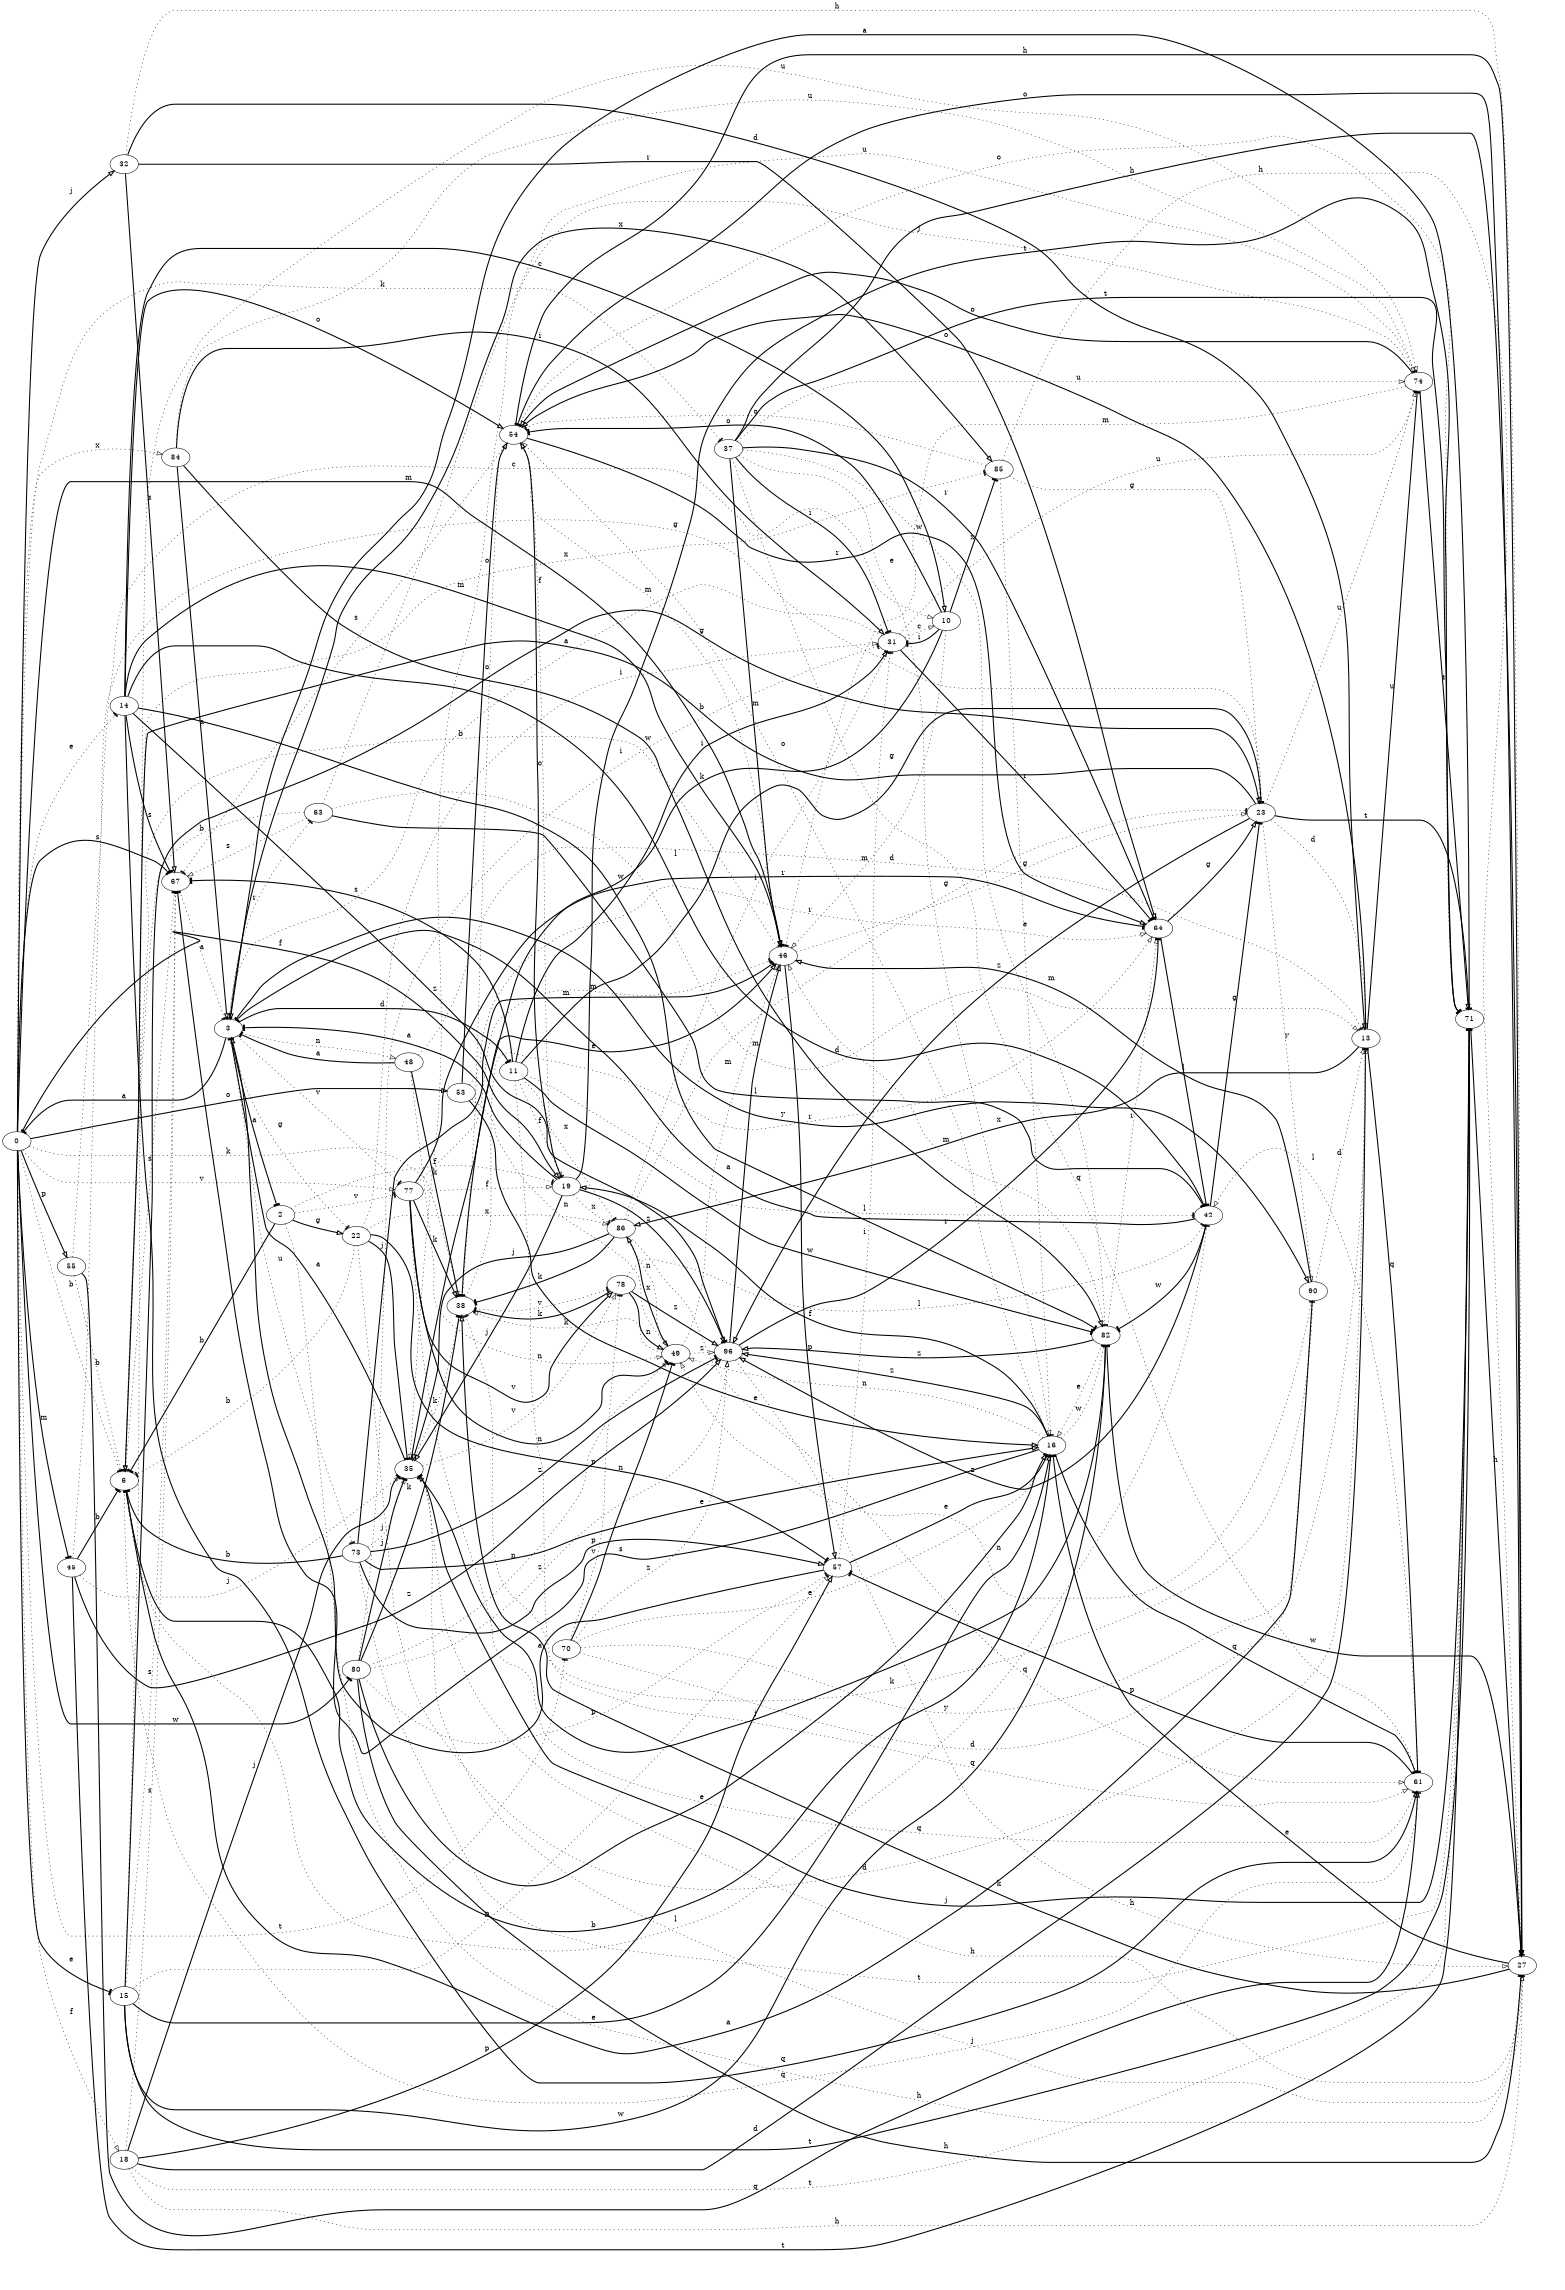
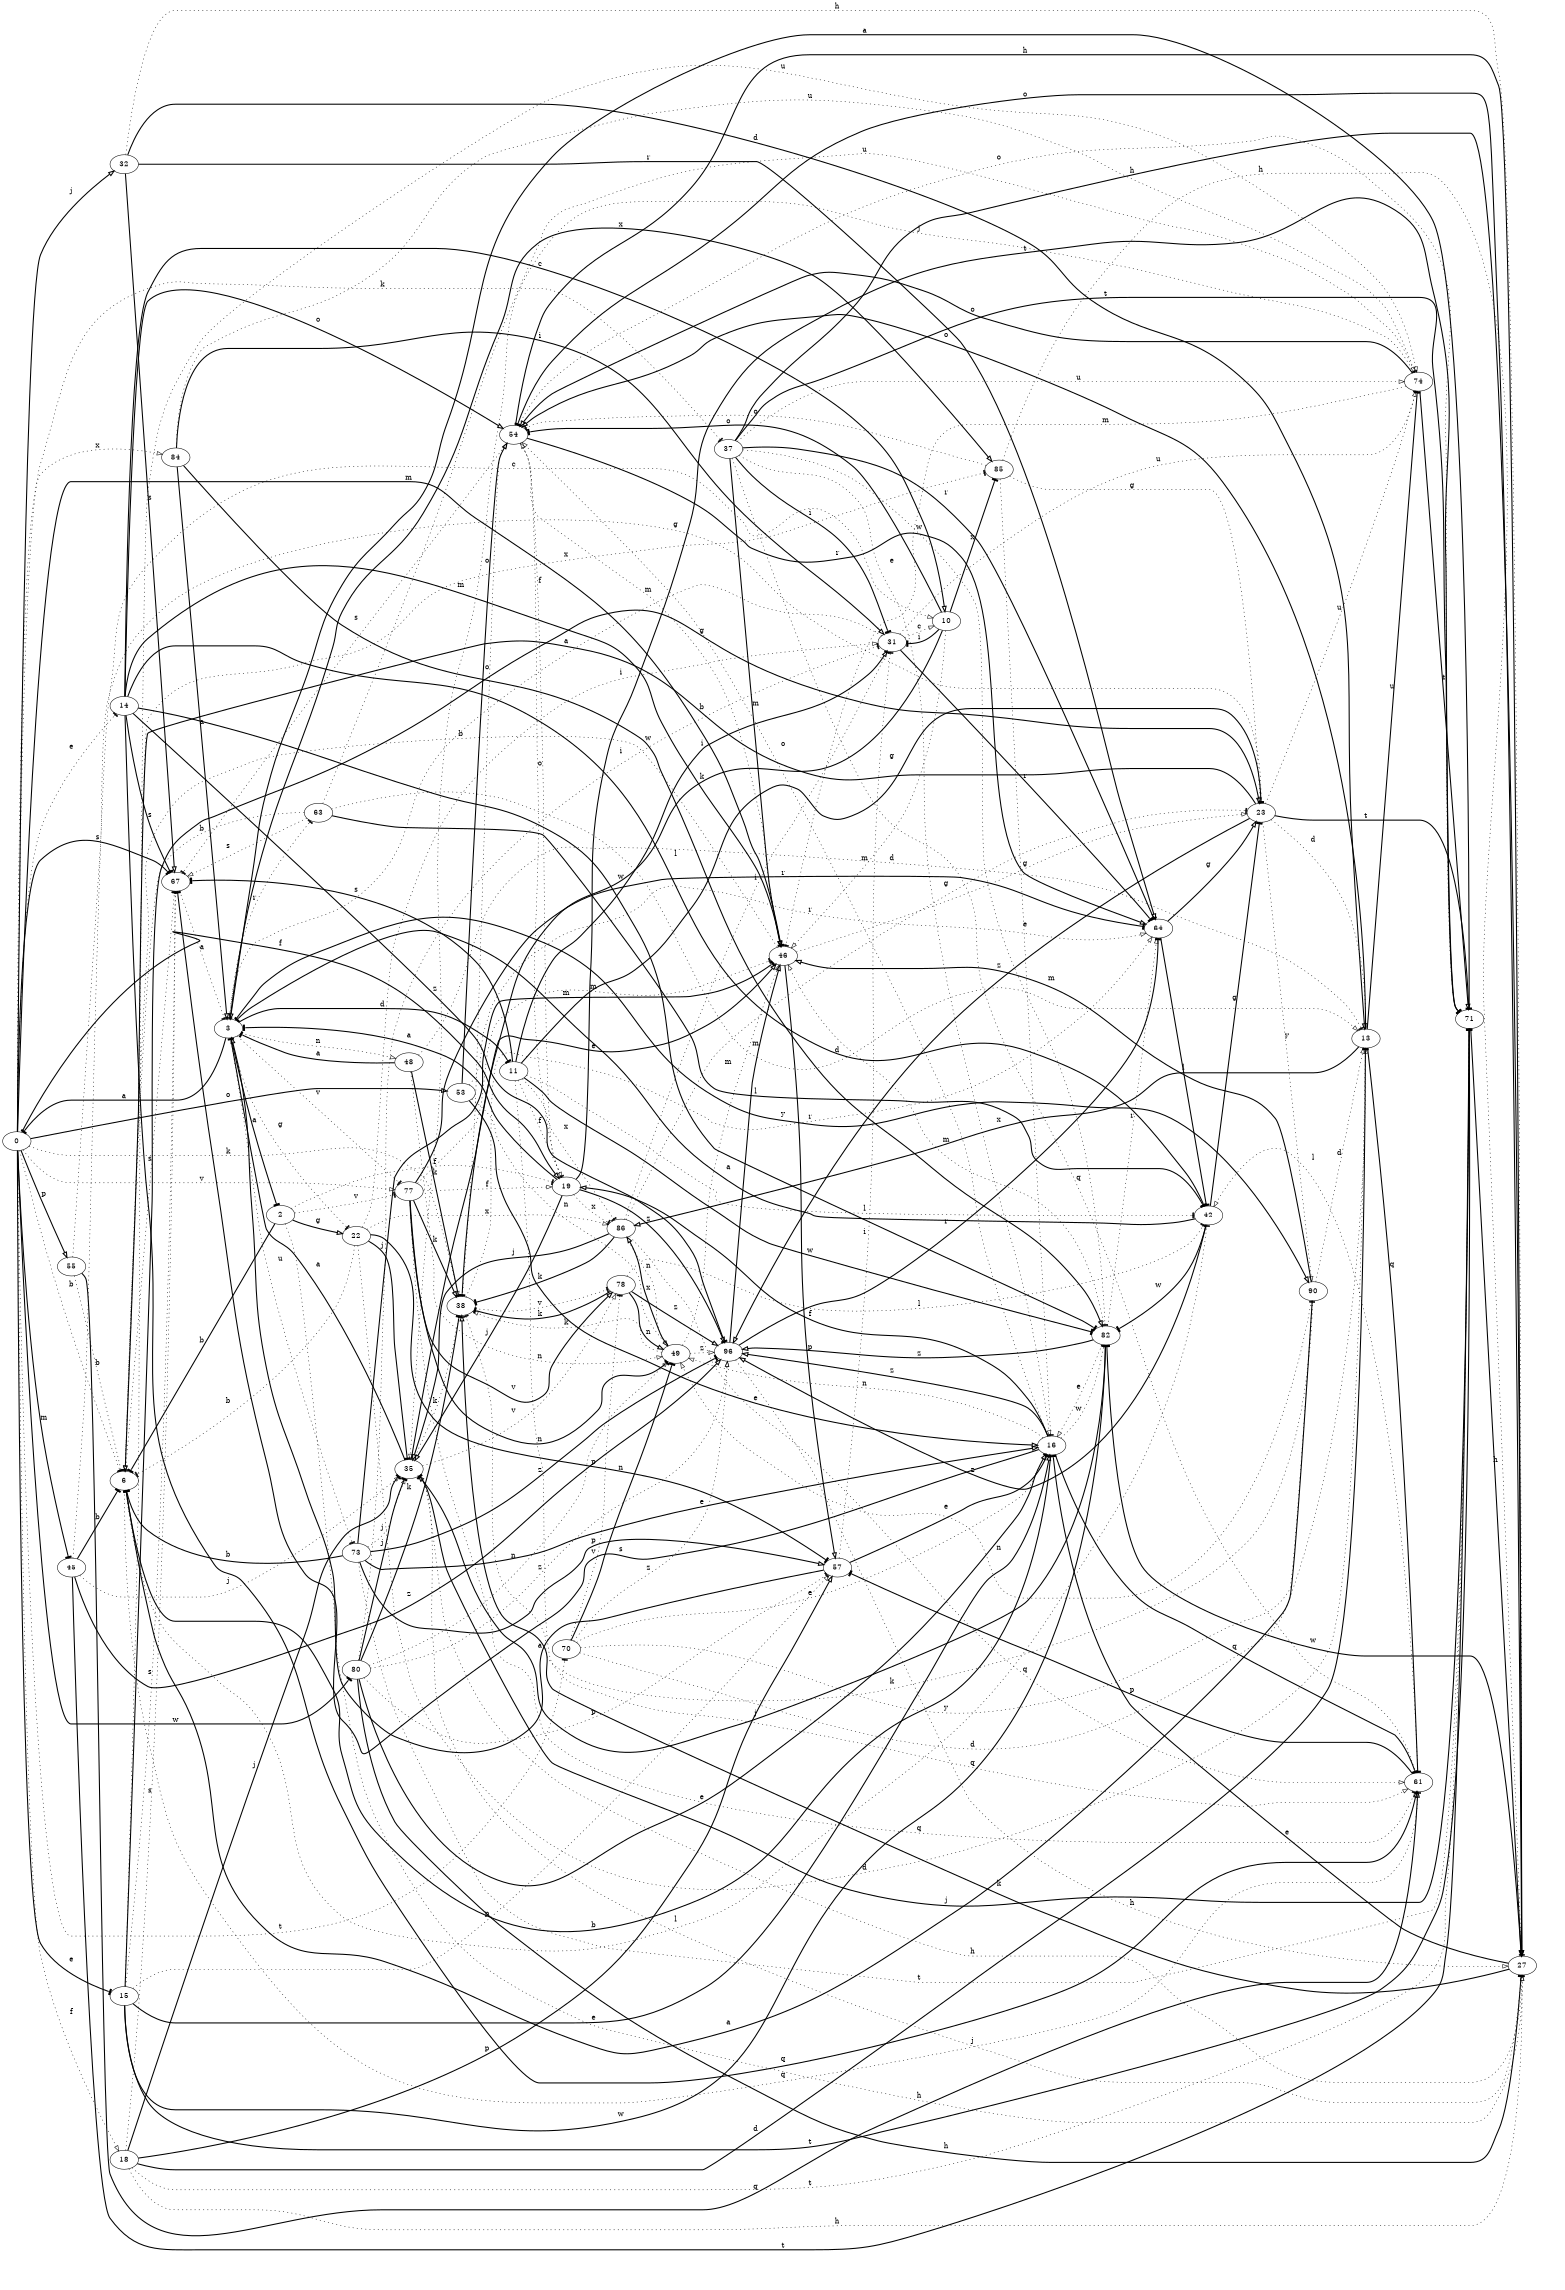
edge "19" -> "54": style bold -> dotted
